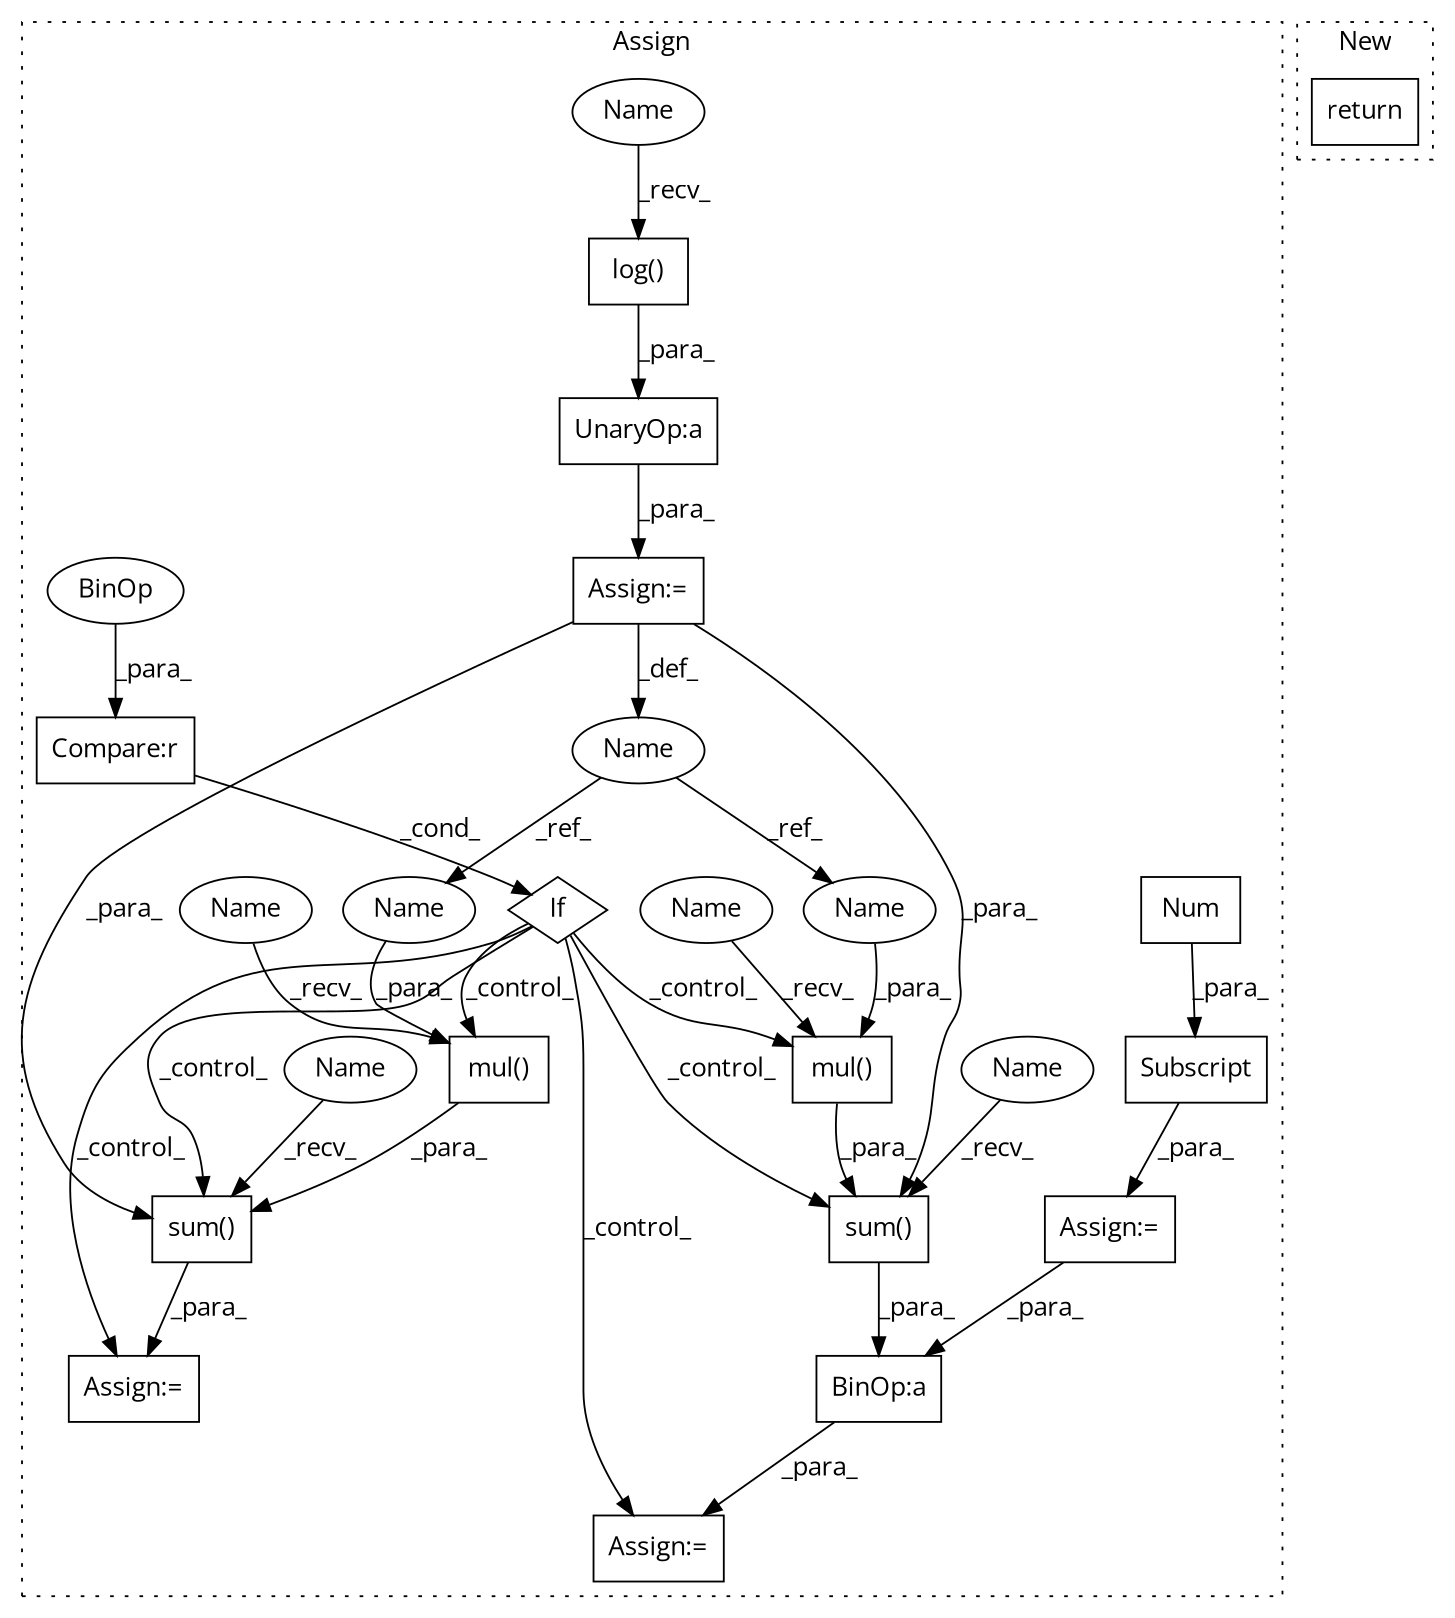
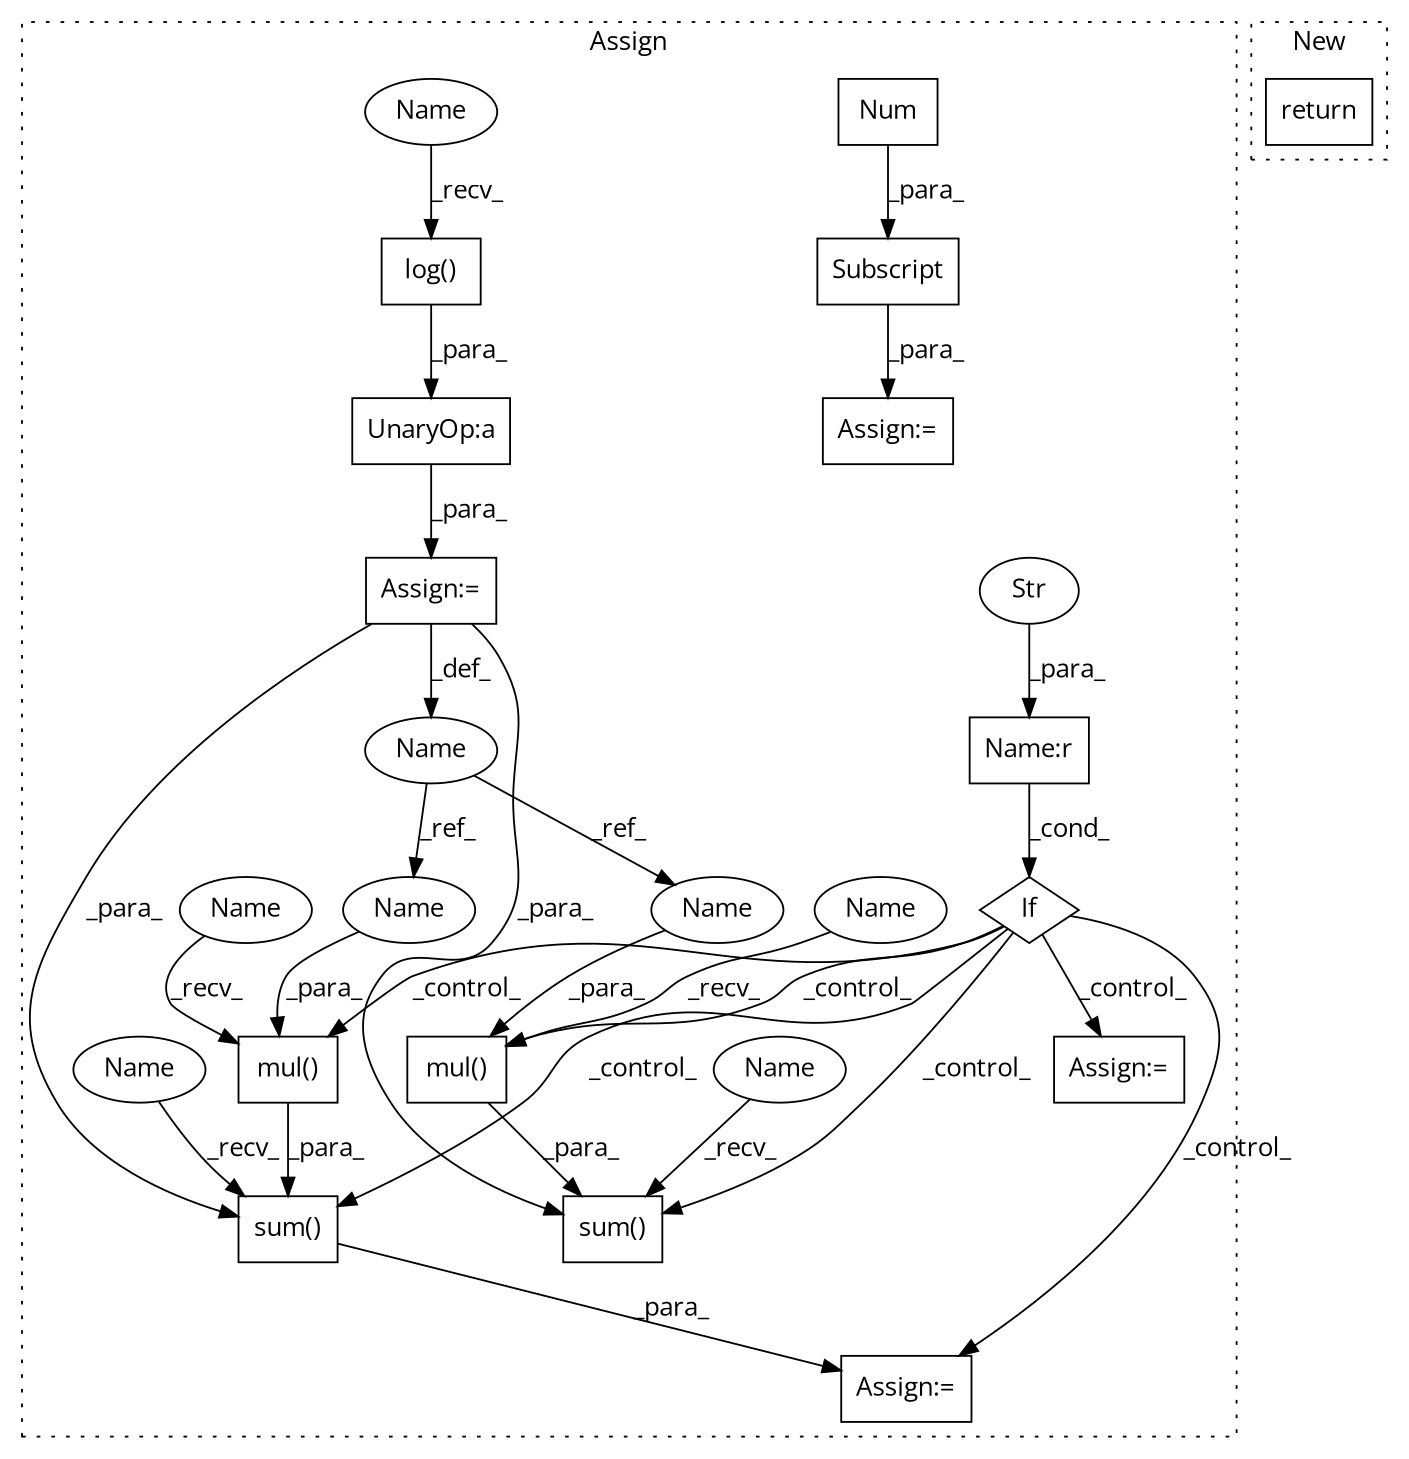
node "BinOp": label "BinOp" -> "Str"
node "Compare:r": label "Compare:r" -> "Name:r"
node "BinOp:a": removed
